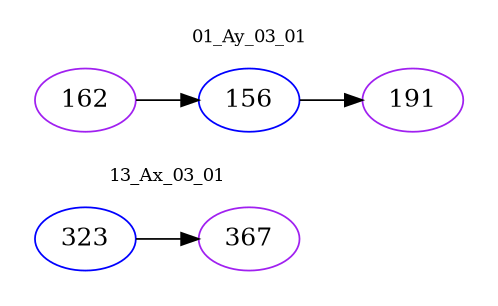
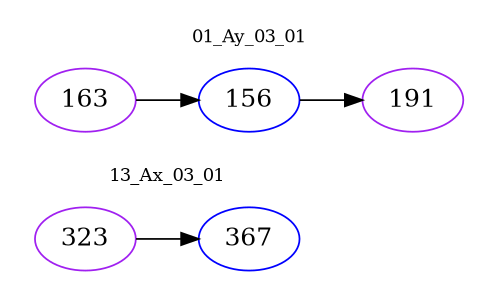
node "162": label "162" -> "163"
node "323": color blue -> purple
node "367": color purple -> blue
